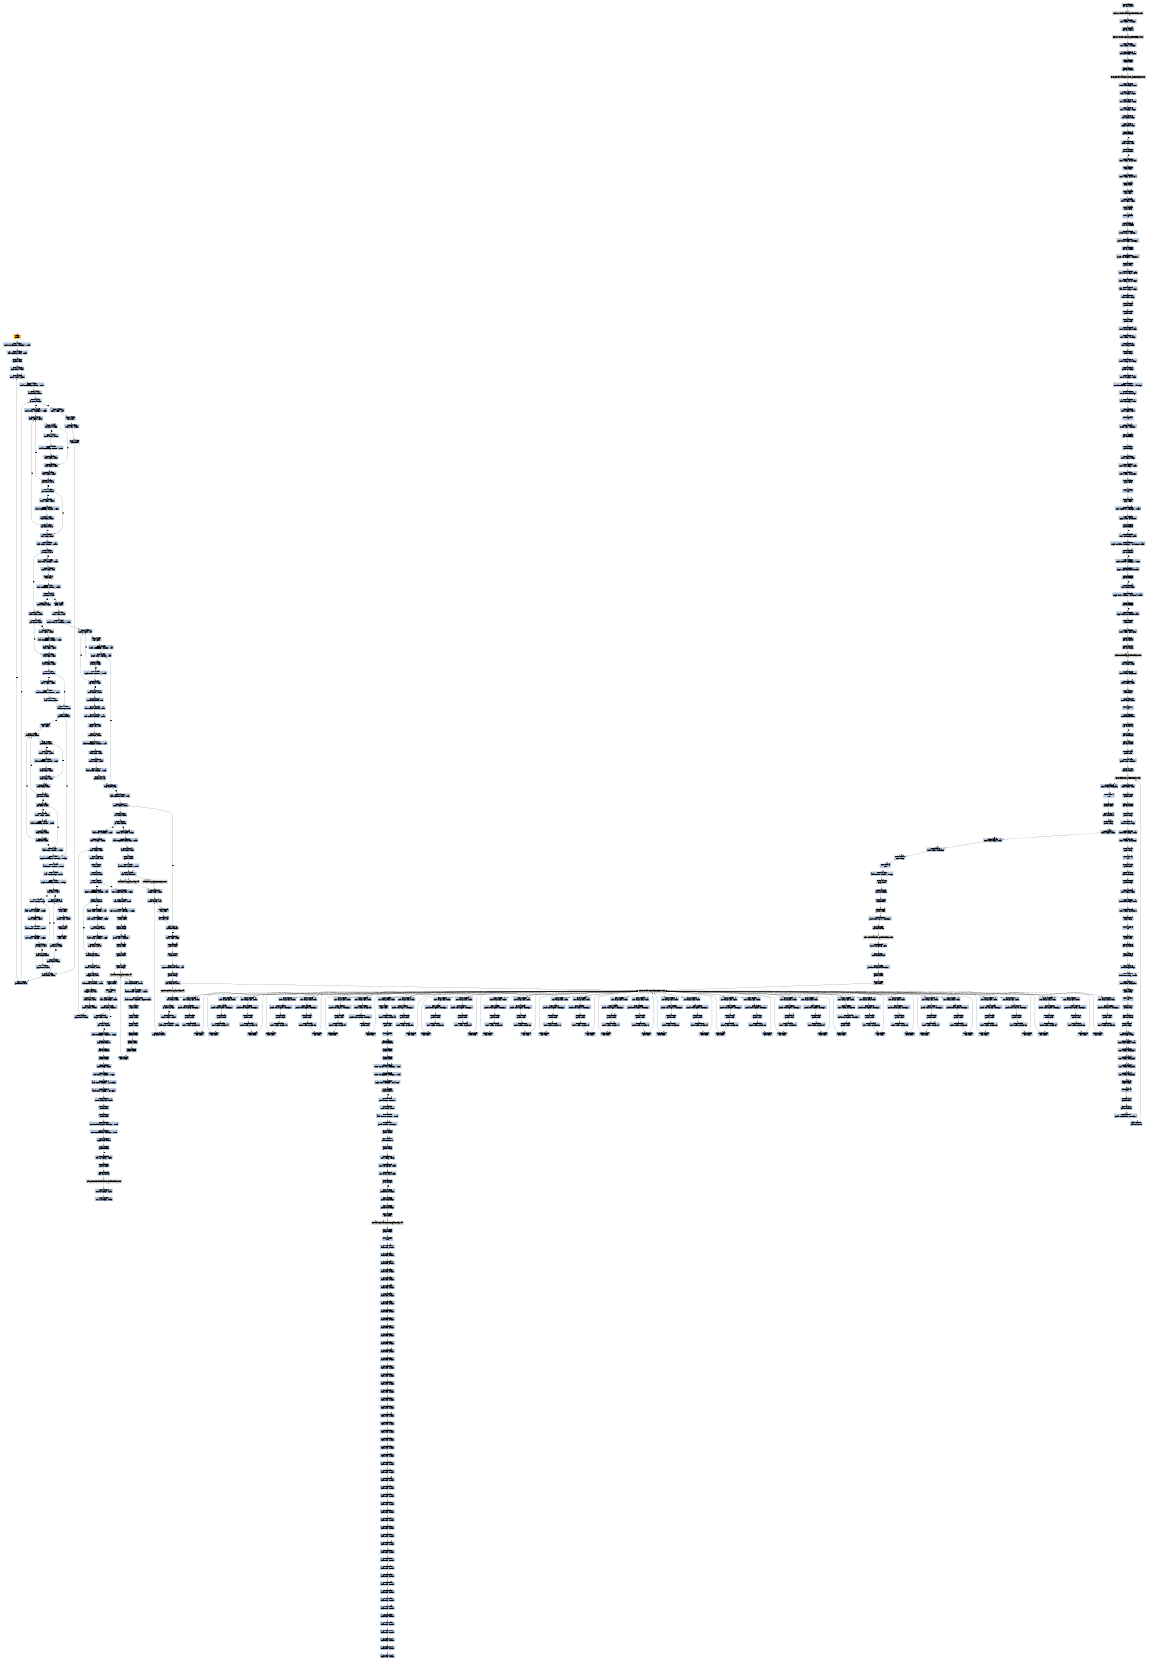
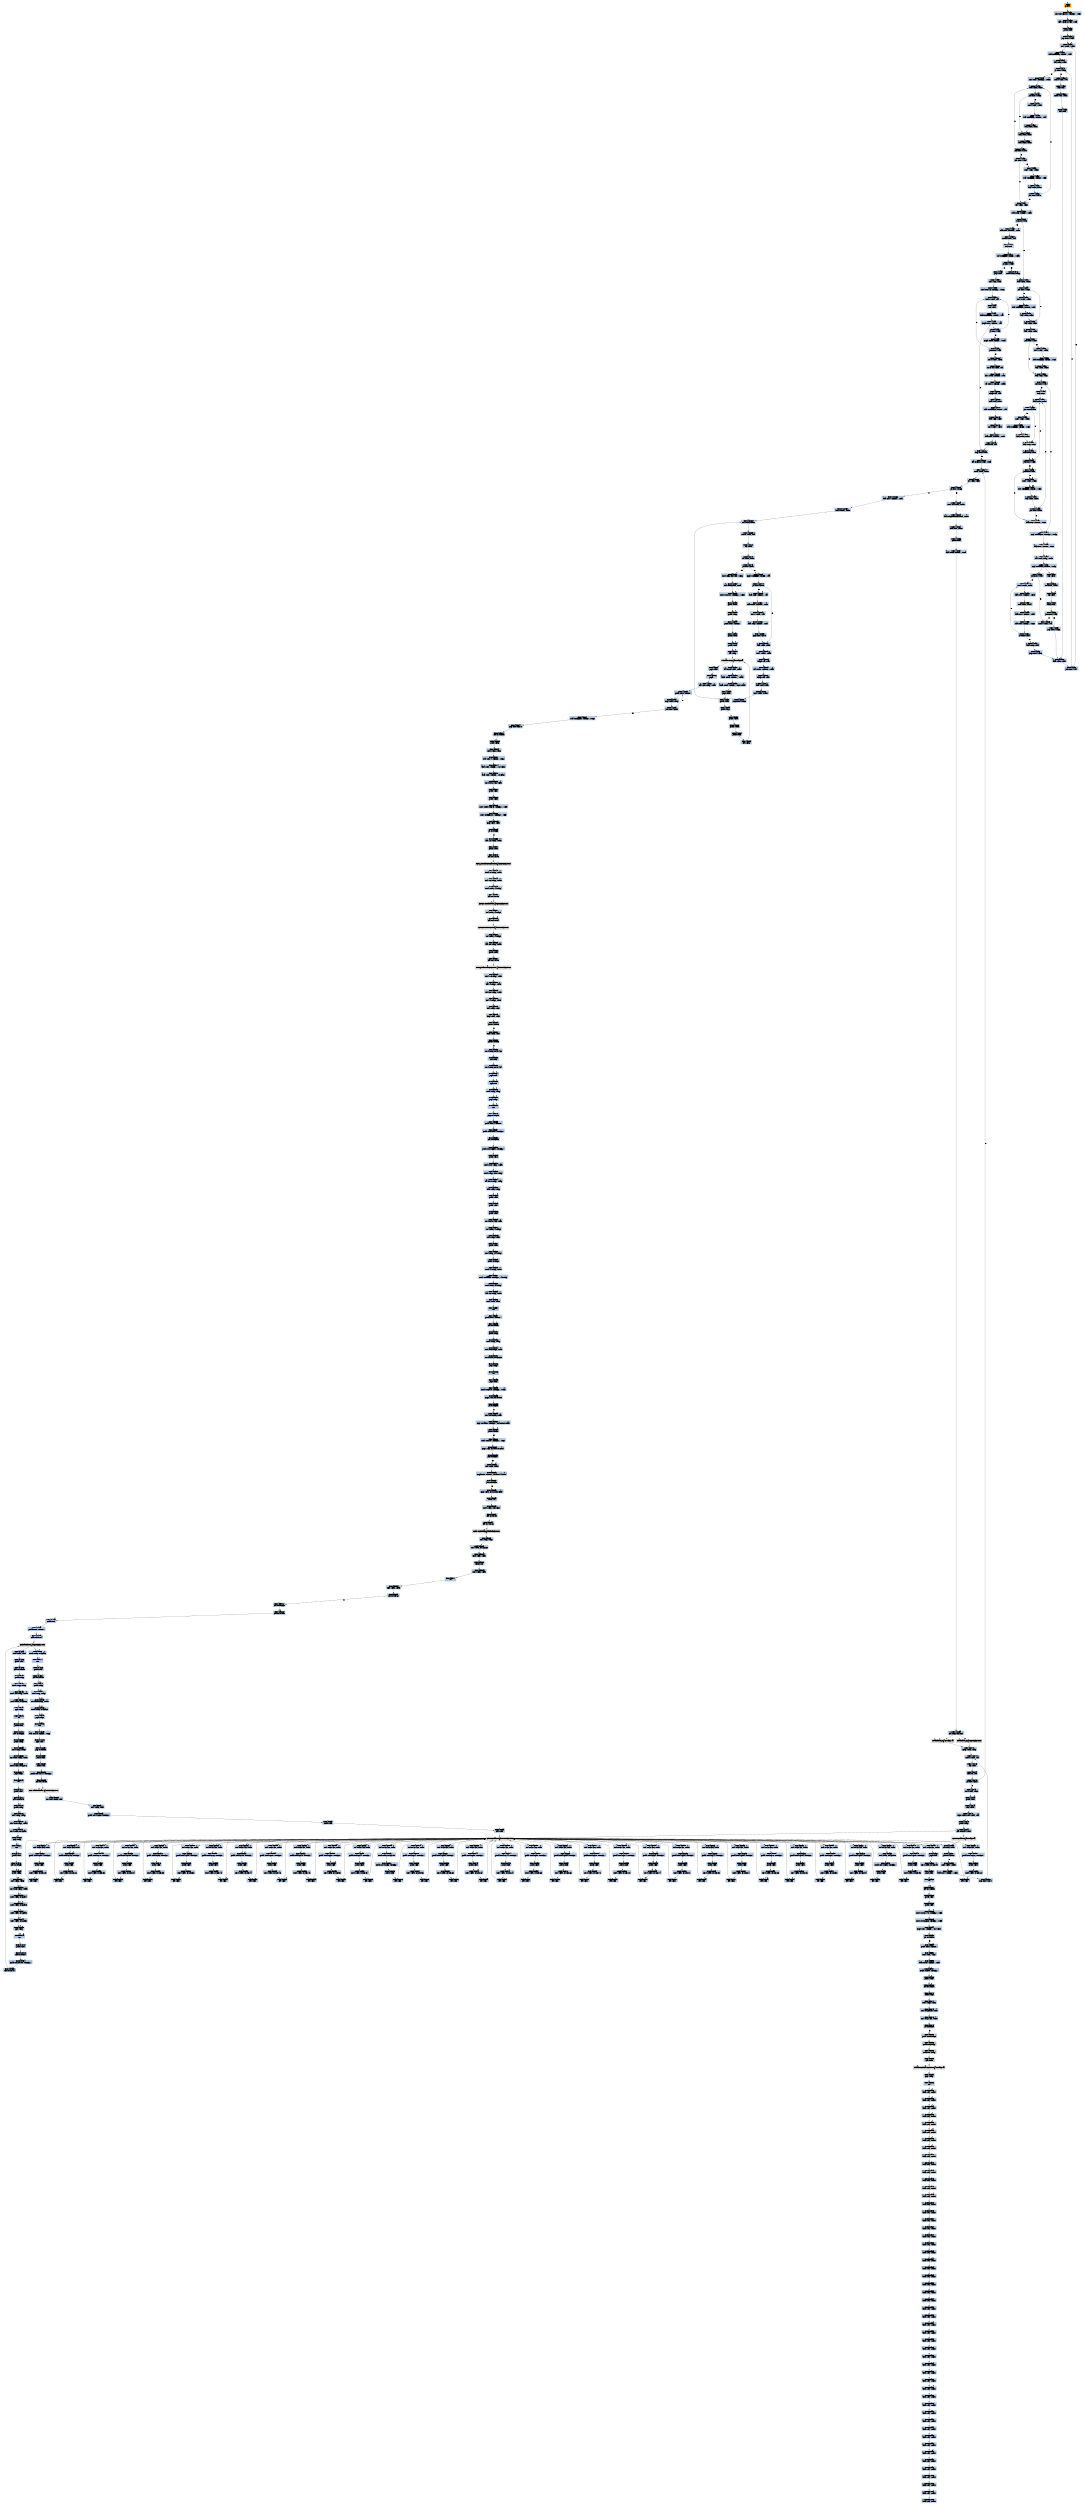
node "0x00441f2c pushl %fde": label "0x00441f2c pushl %fde" -> "0x00441f2c pushl %edi"
node "0x0040be4e movl %eax, -4(%ebp)": added
edge "0x00441fc5 movb (%edx), %al" -> "0x00441fc7 incl %edx": now "0x00441fc0 cmpl $0xfffffffc<UINT8>, %ebp" -> "0x00441fc7 incl %edx"
